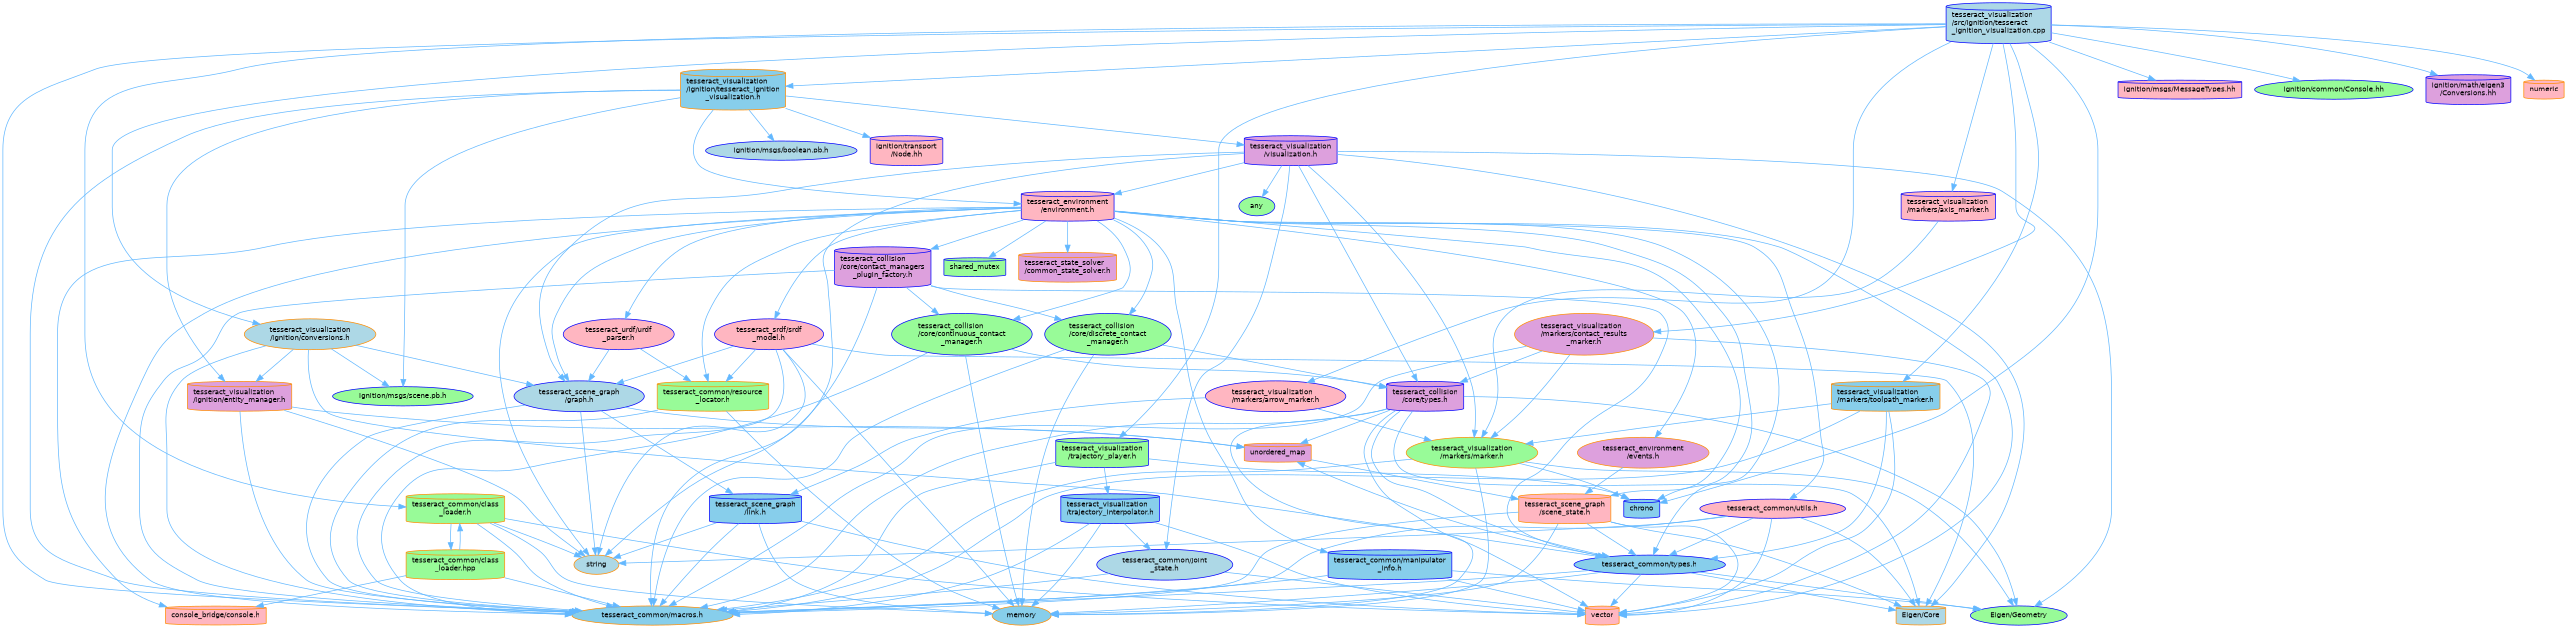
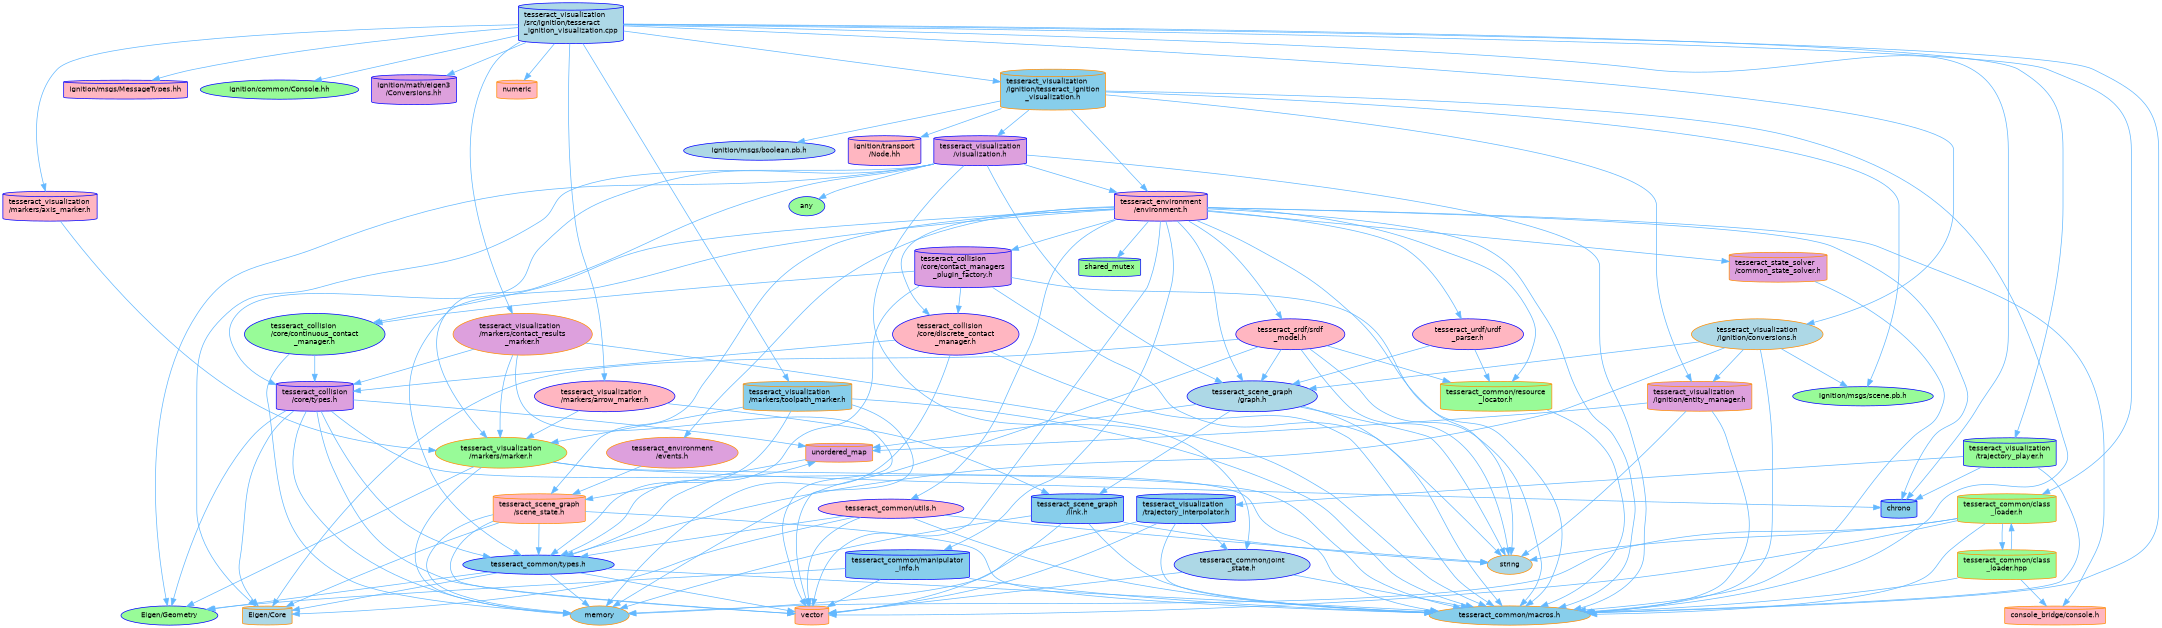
node "tesseract_collision /core/discrete_contact _manager.h": fillcolor palegreen -> lightpink
edge "tesseract_collision /core/continuous_contact _manager.h" -> "tesseract_common/macros.h": now "tesseract_state_solver /common_state_solver.h" -> "tesseract_common/macros.h"
edge "tesseract_common/resource _locator.h" -> "memory": removed
